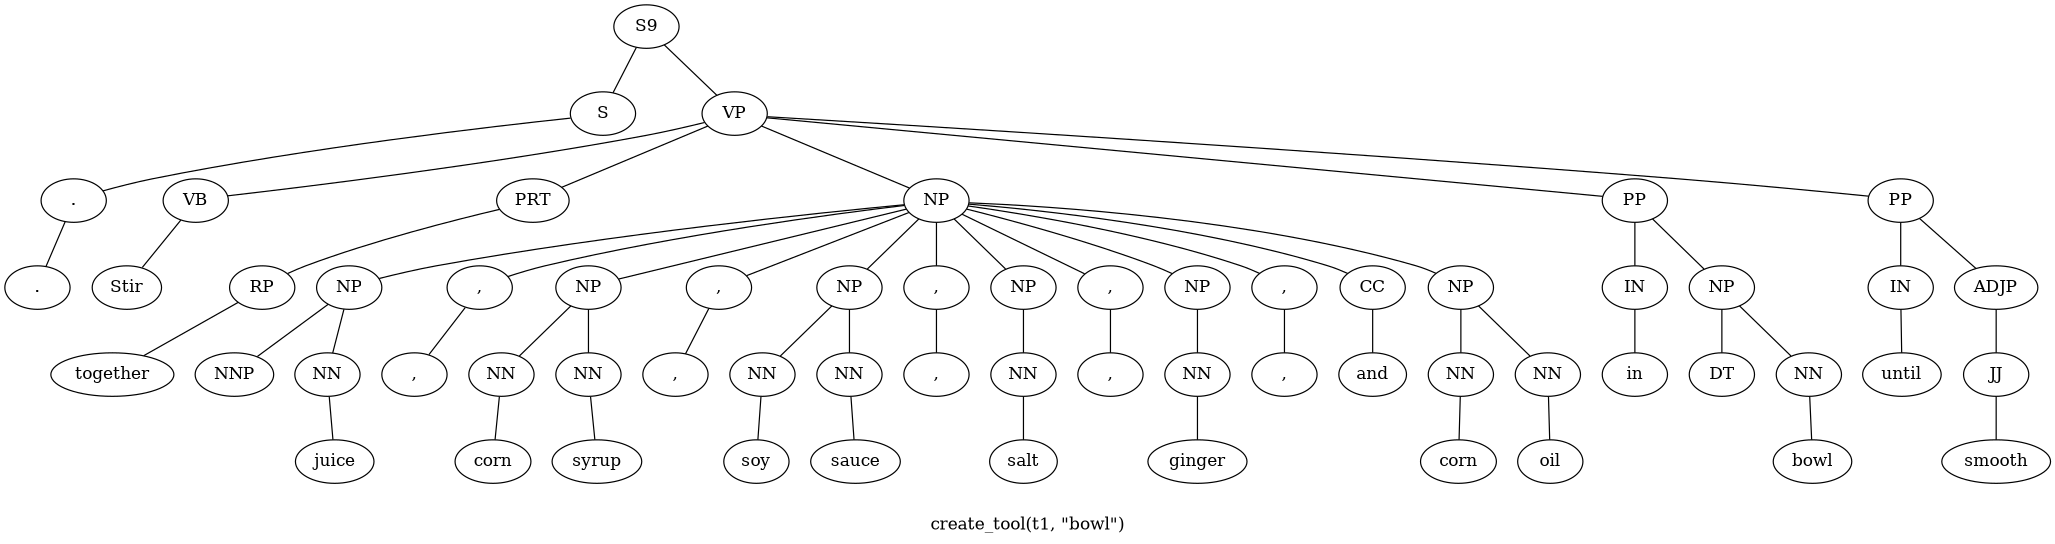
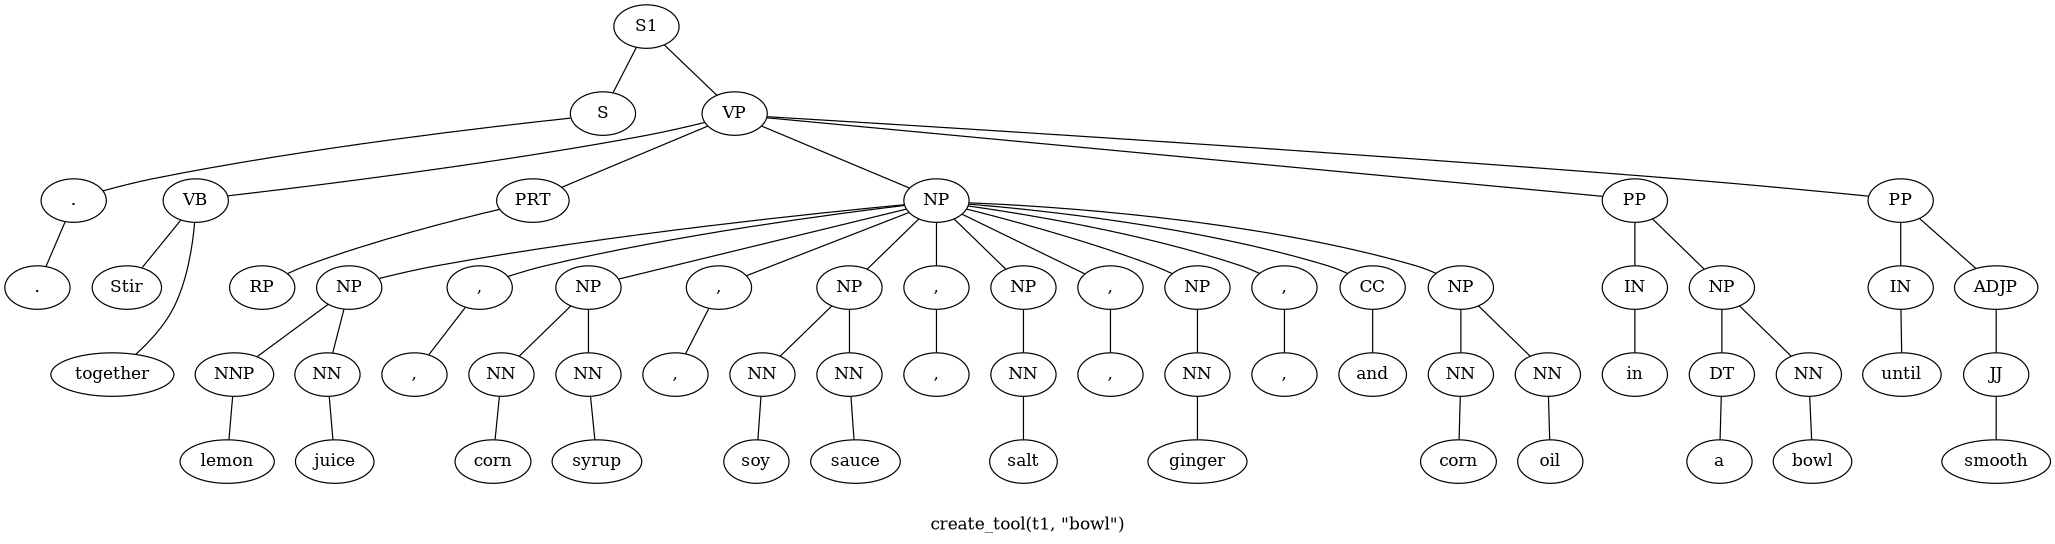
node "S9": label "S9" -> "S1"
edge "RP" -- "together": now "VB" -- "together"
node "lemon": added
node "a": added
